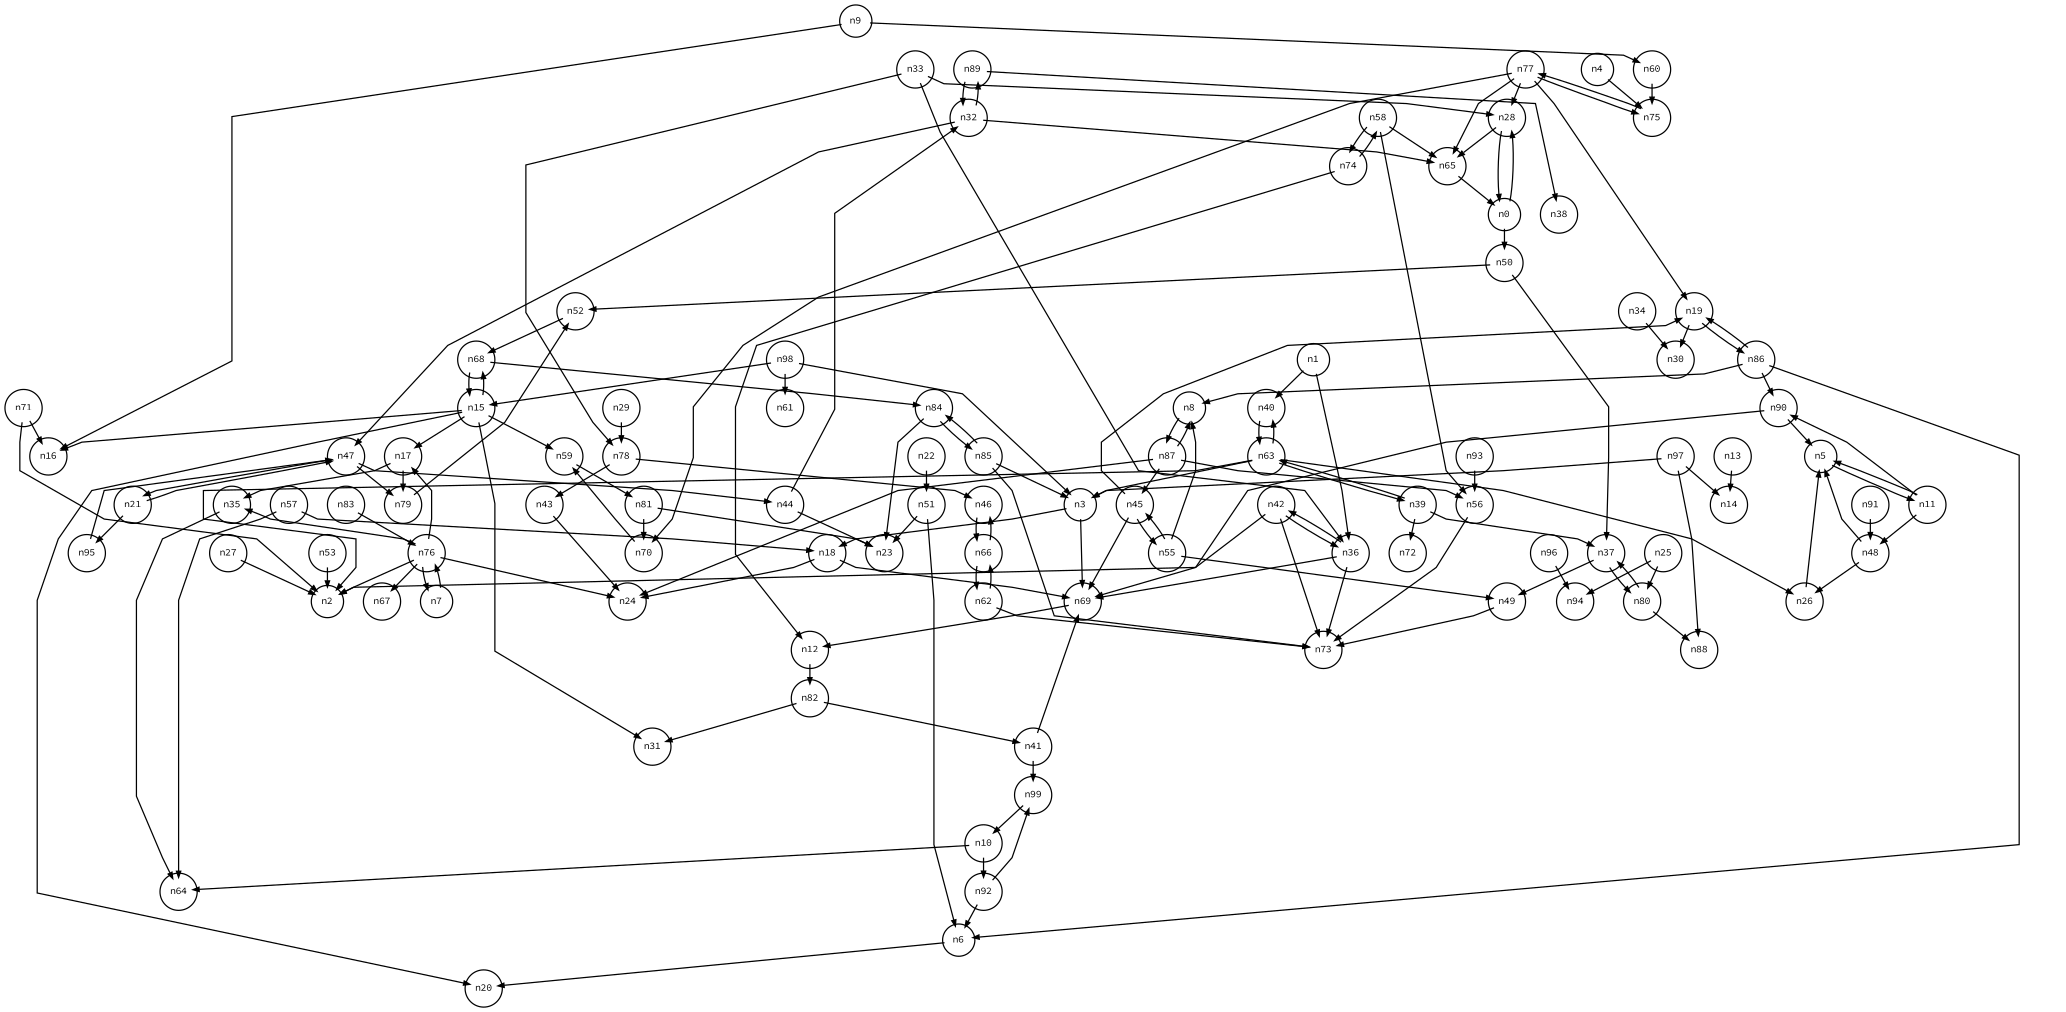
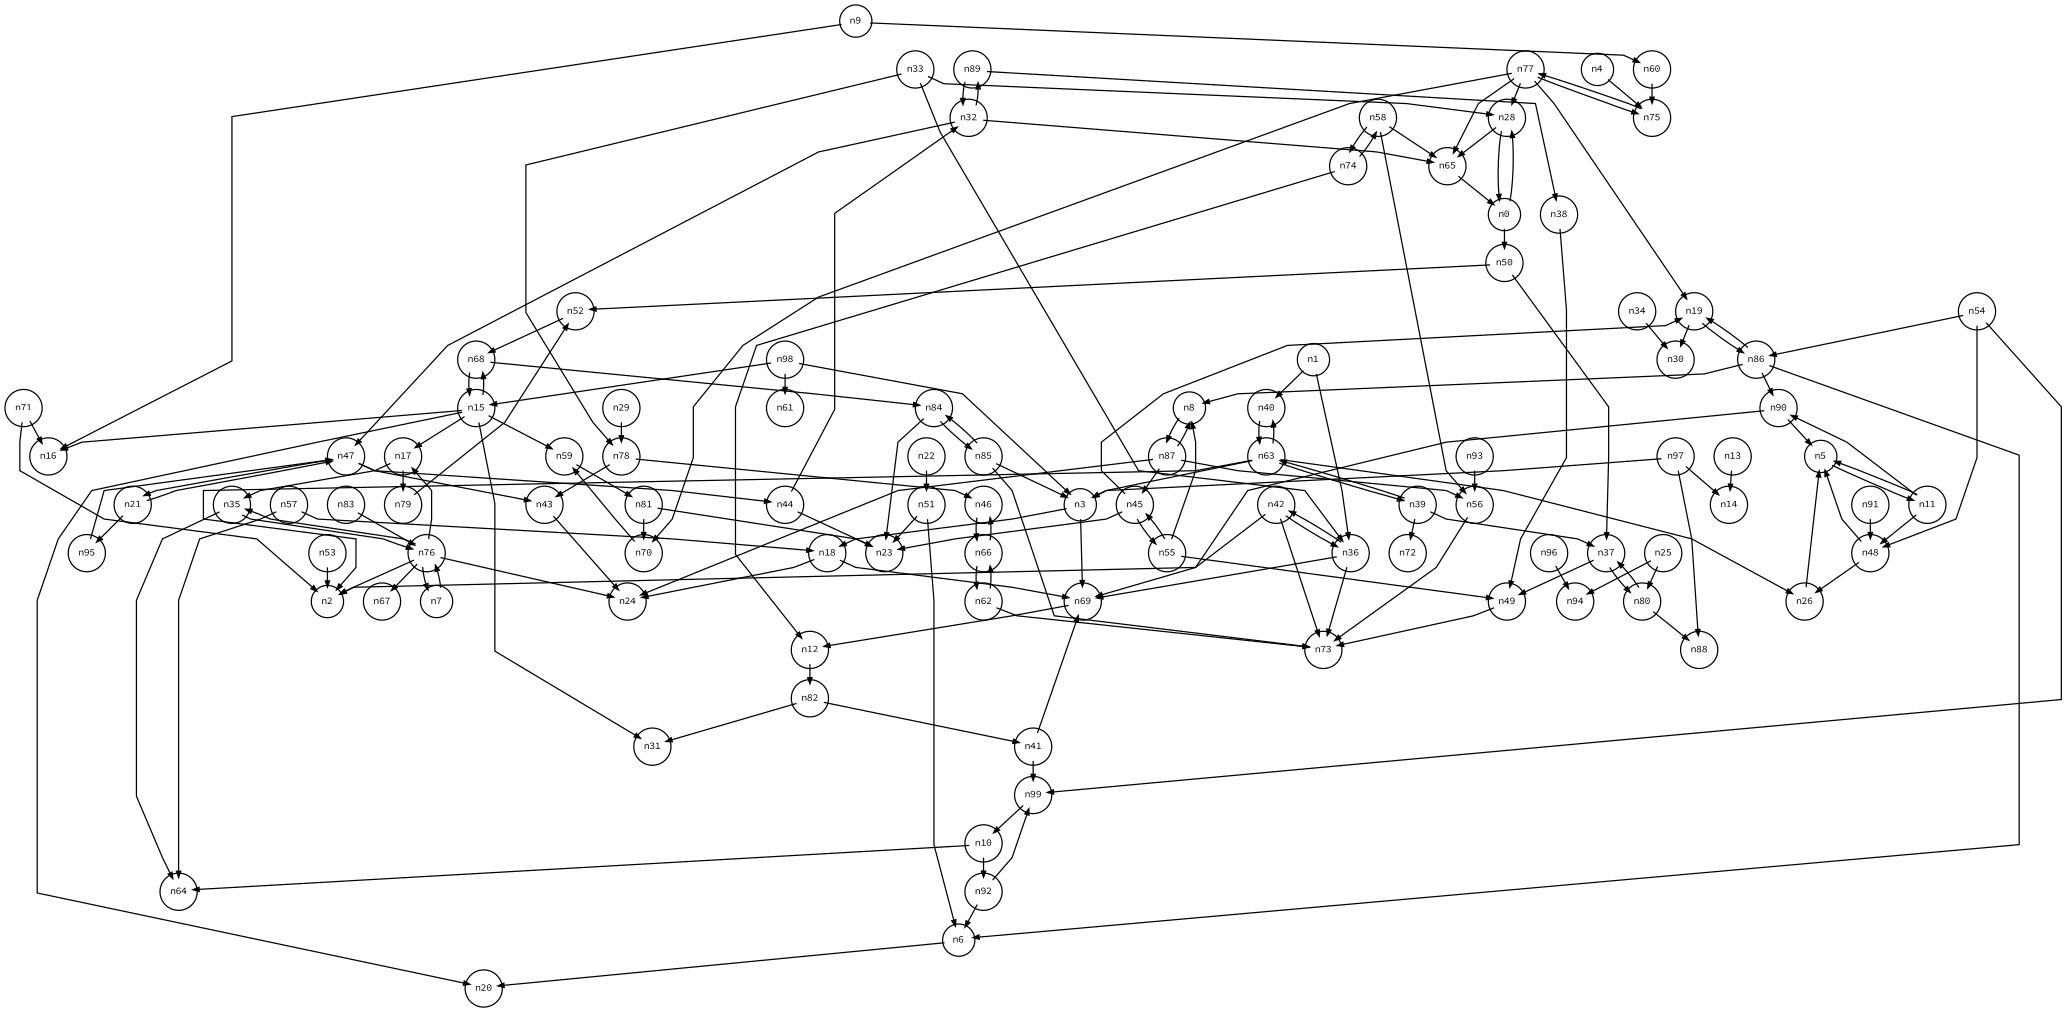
node "n54": added
edge "n38" -> "n49": added
edge "n47" -> "n79": now "n47" -> "n43"
edge "n35" -> "n76": added
edge "n45" -> "n69": now "n45" -> "n23"
node "n27": removed
